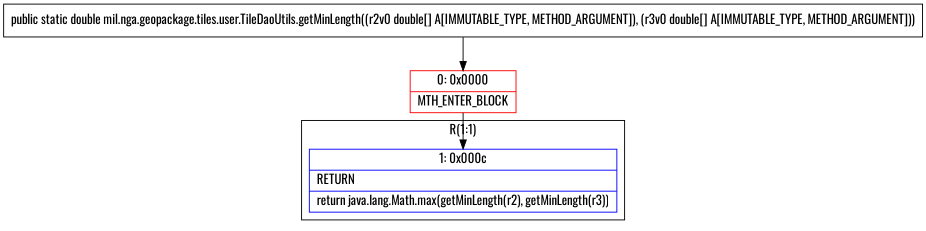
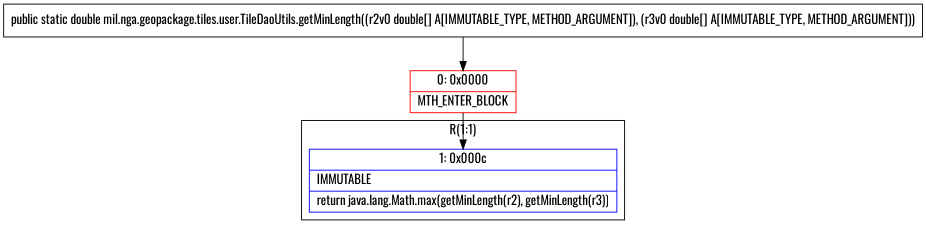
node "1: 0x000c": text "RETURN" -> "IMMUTABLE"
